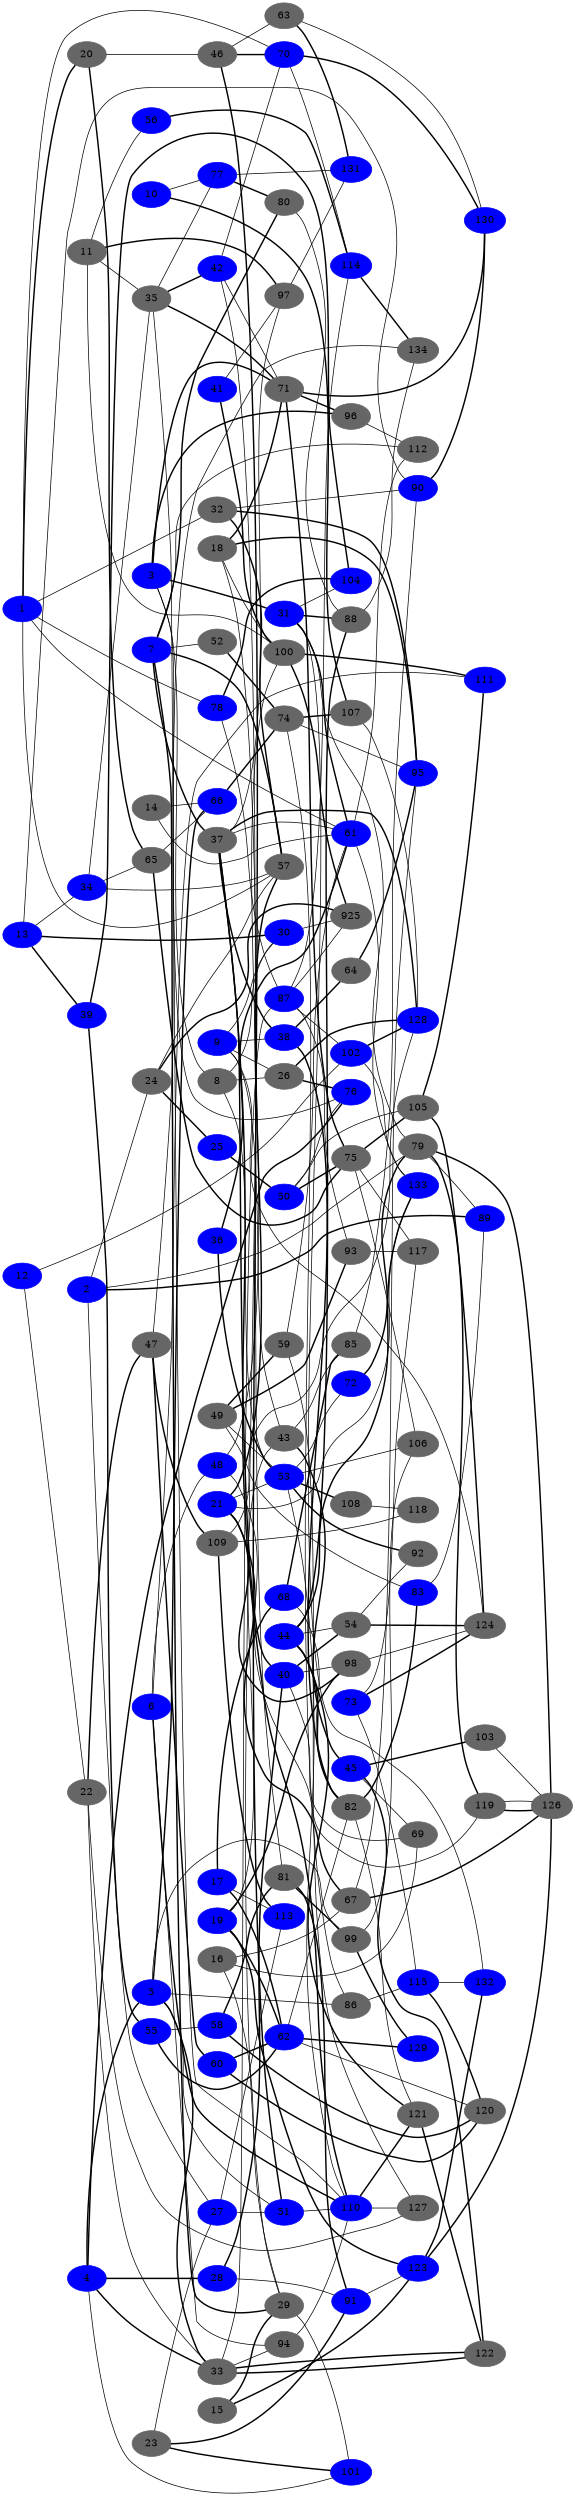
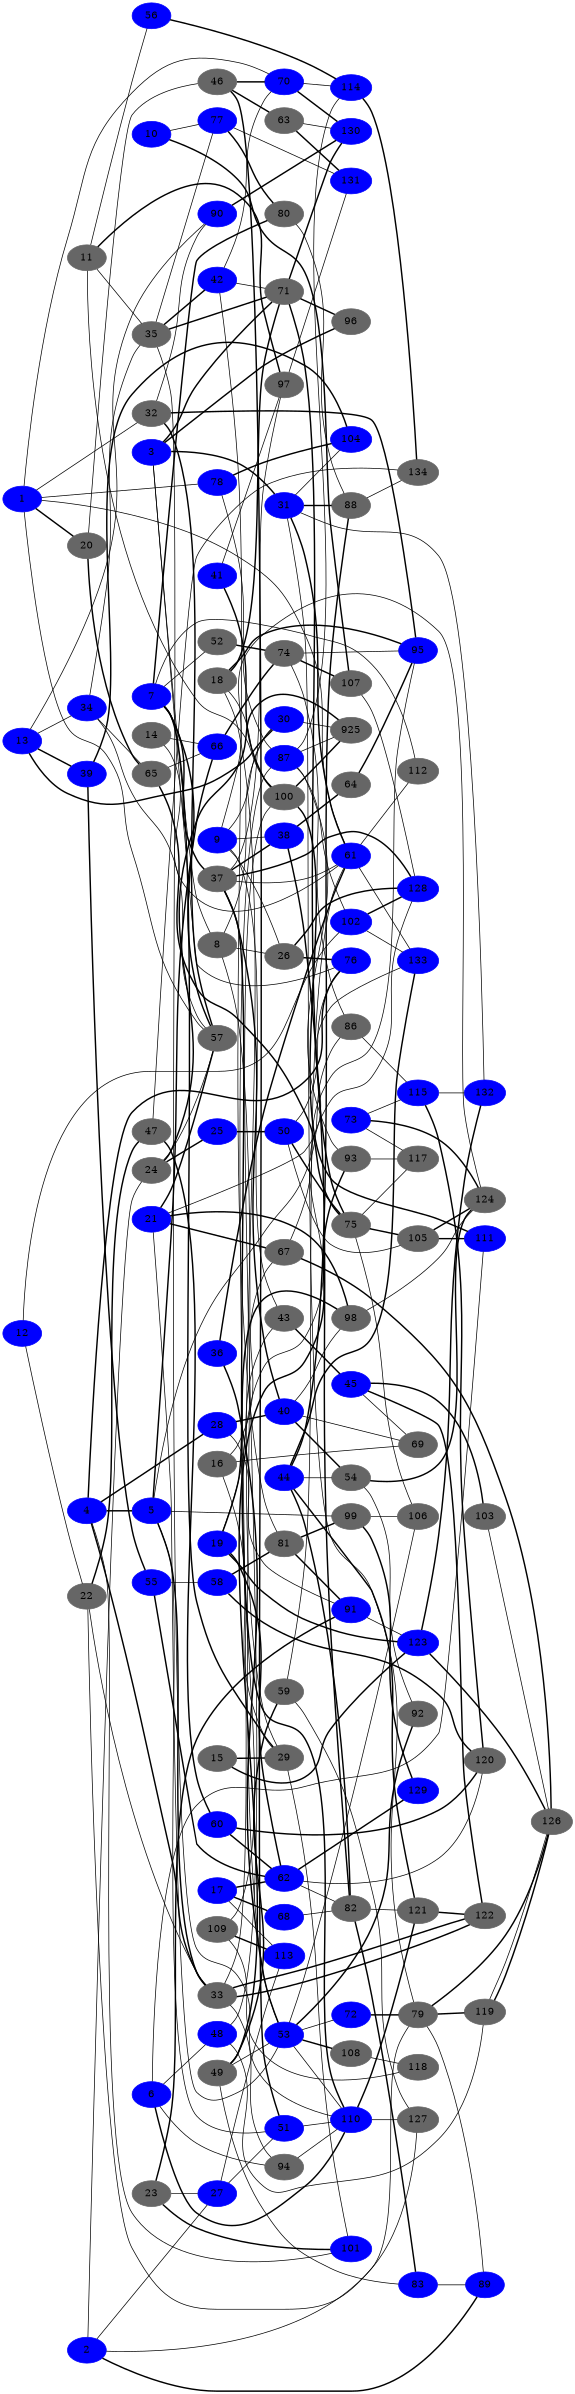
edge "63" -- "46": style solid -> bold
edge "96" -- "112": removed
node "85": removed
edge "47" -- "109": removed
